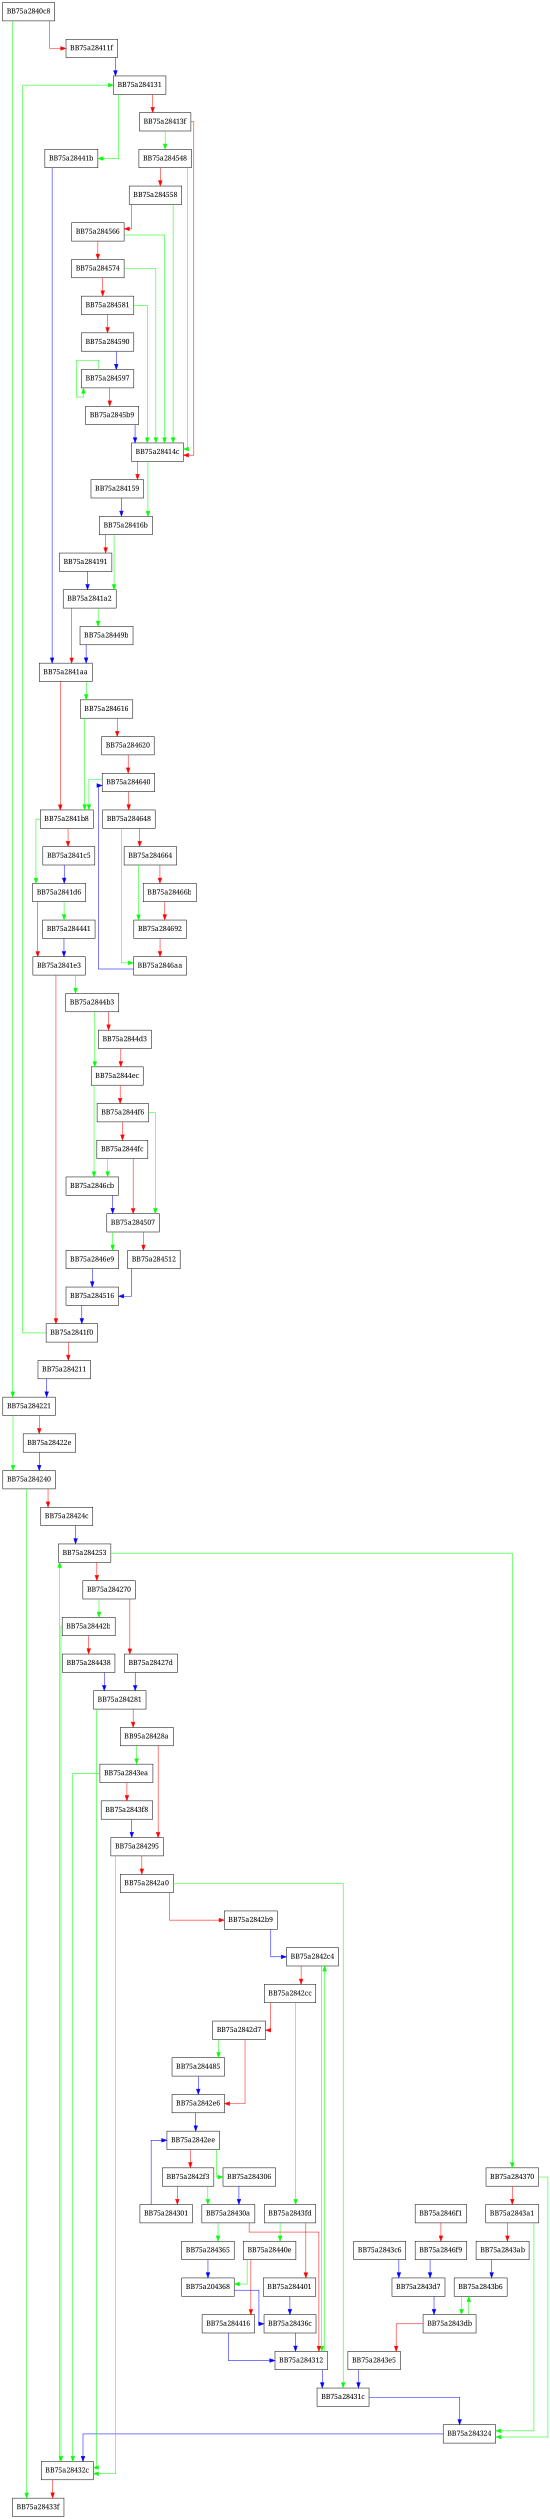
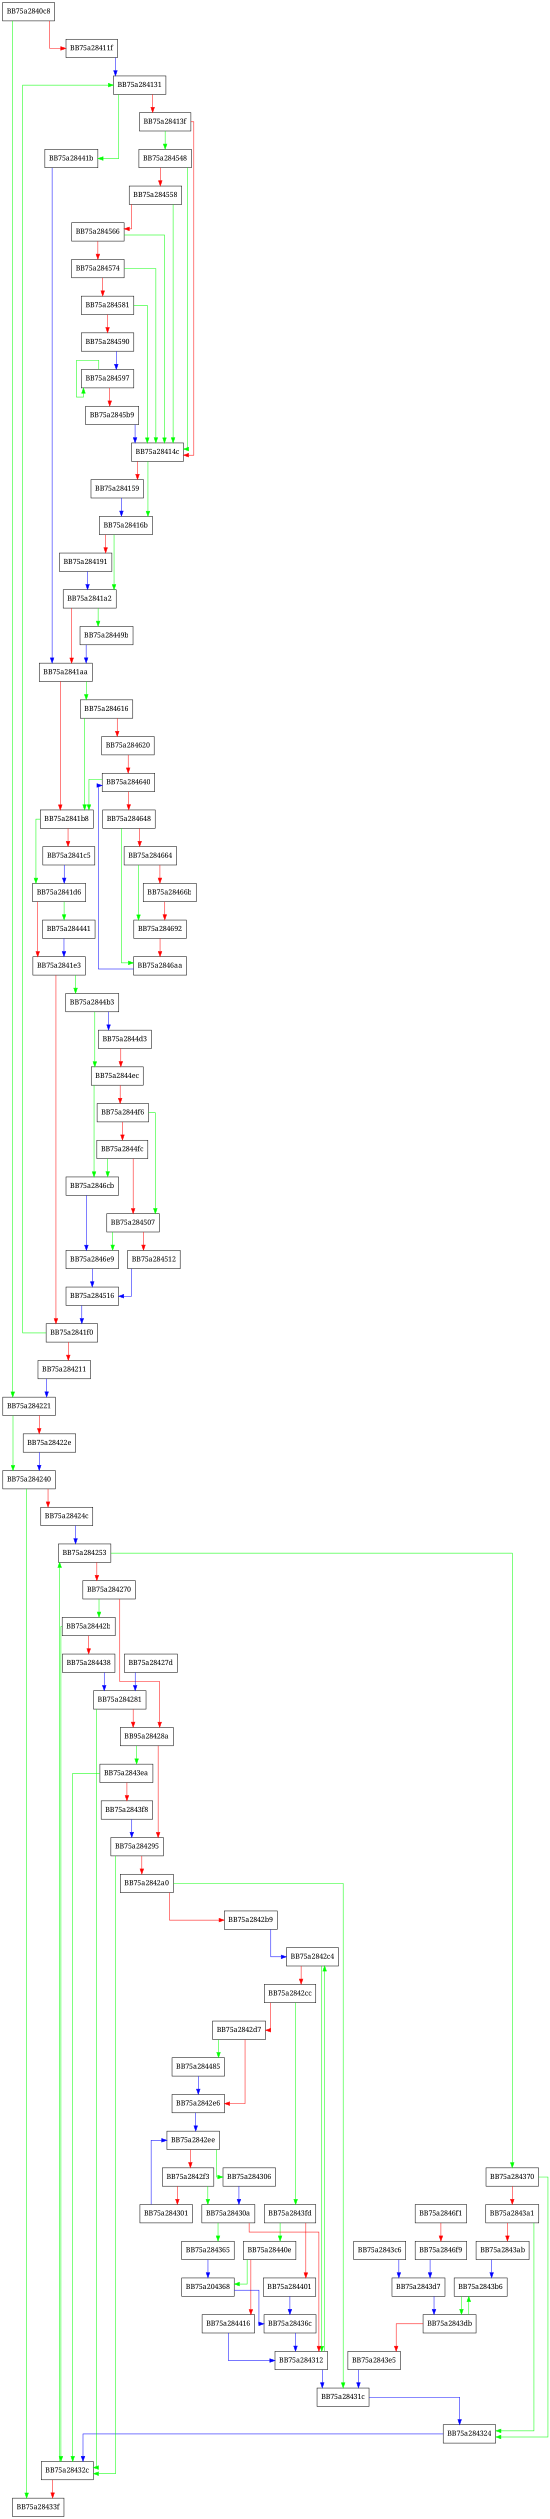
edge "BB75a2844b3" -> "BB75a2844d3": color red -> blue
edge "BB75a2846cb" -> "BB75a284507": now "BB75a2846cb" -> "BB75a2846e9"
edge "BB75a284270" -> "BB75a28427d": now "BB75a284270" -> "BB95a28428a"
